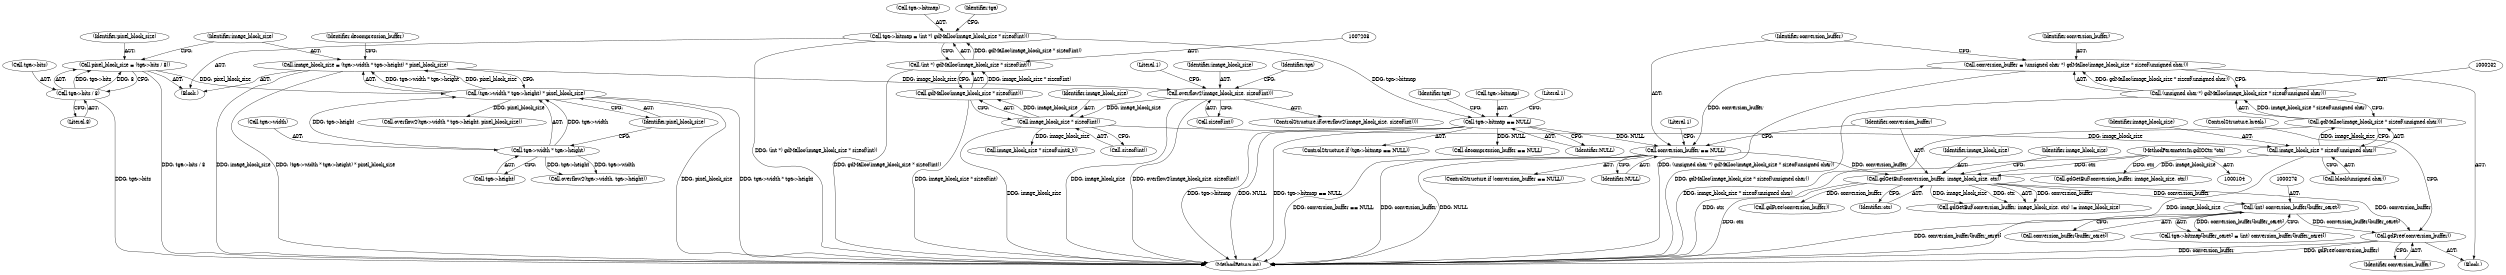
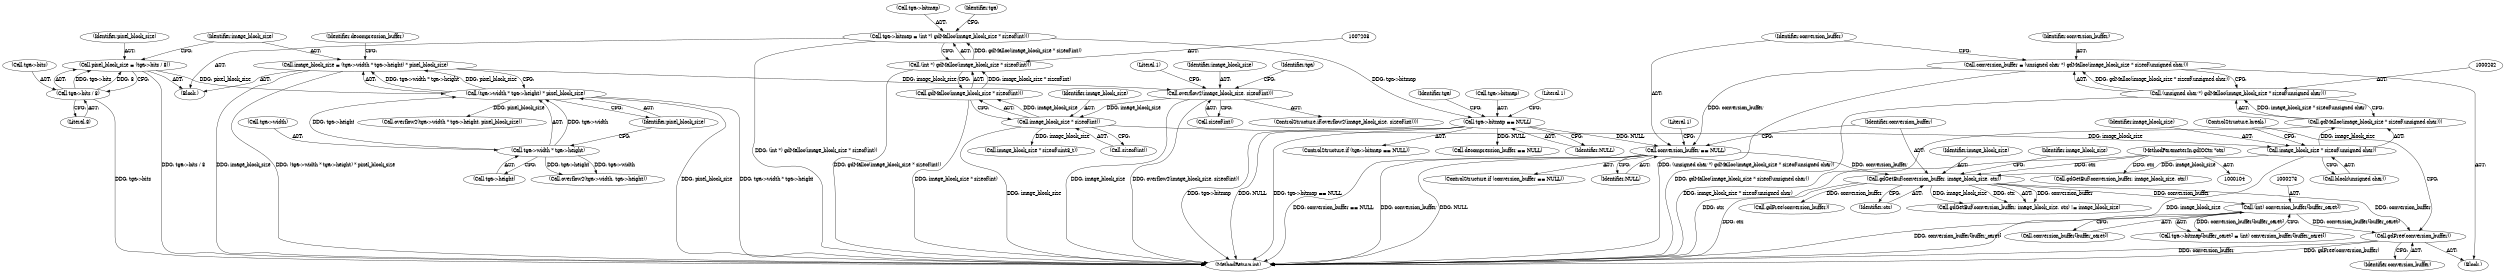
edge "(Call,gdMalloc(image_block_size * sizeof(unsigned char)))" -> "(Call,image_block_size * sizeof(unsigned char))": now "(ControlStructure,break;)" -> "(Call,image_block_size * sizeof(unsigned char))"
